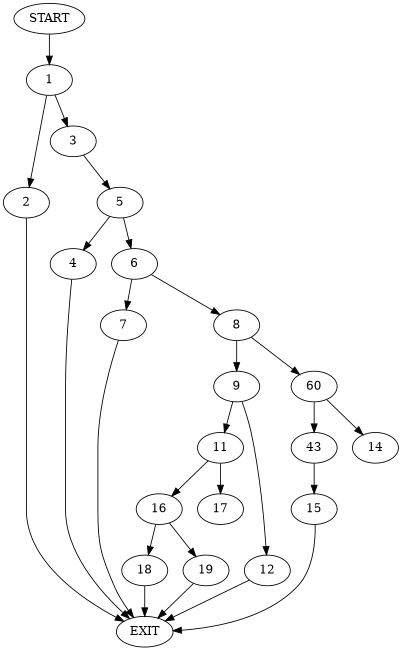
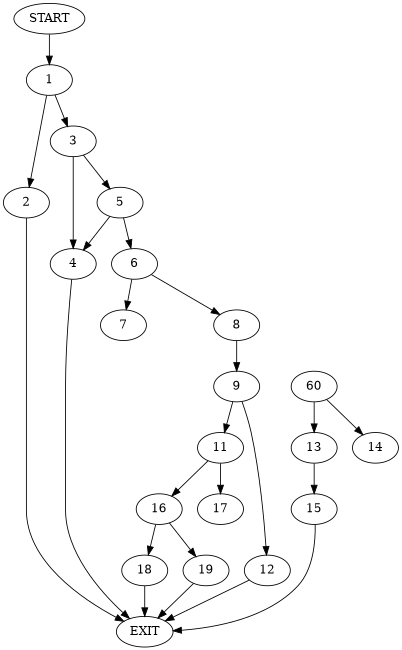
edge "3" -> "4": added
edge "8" -> "60": removed
node "43": label "43" -> "13"
edge "7" -> "EXIT": removed
